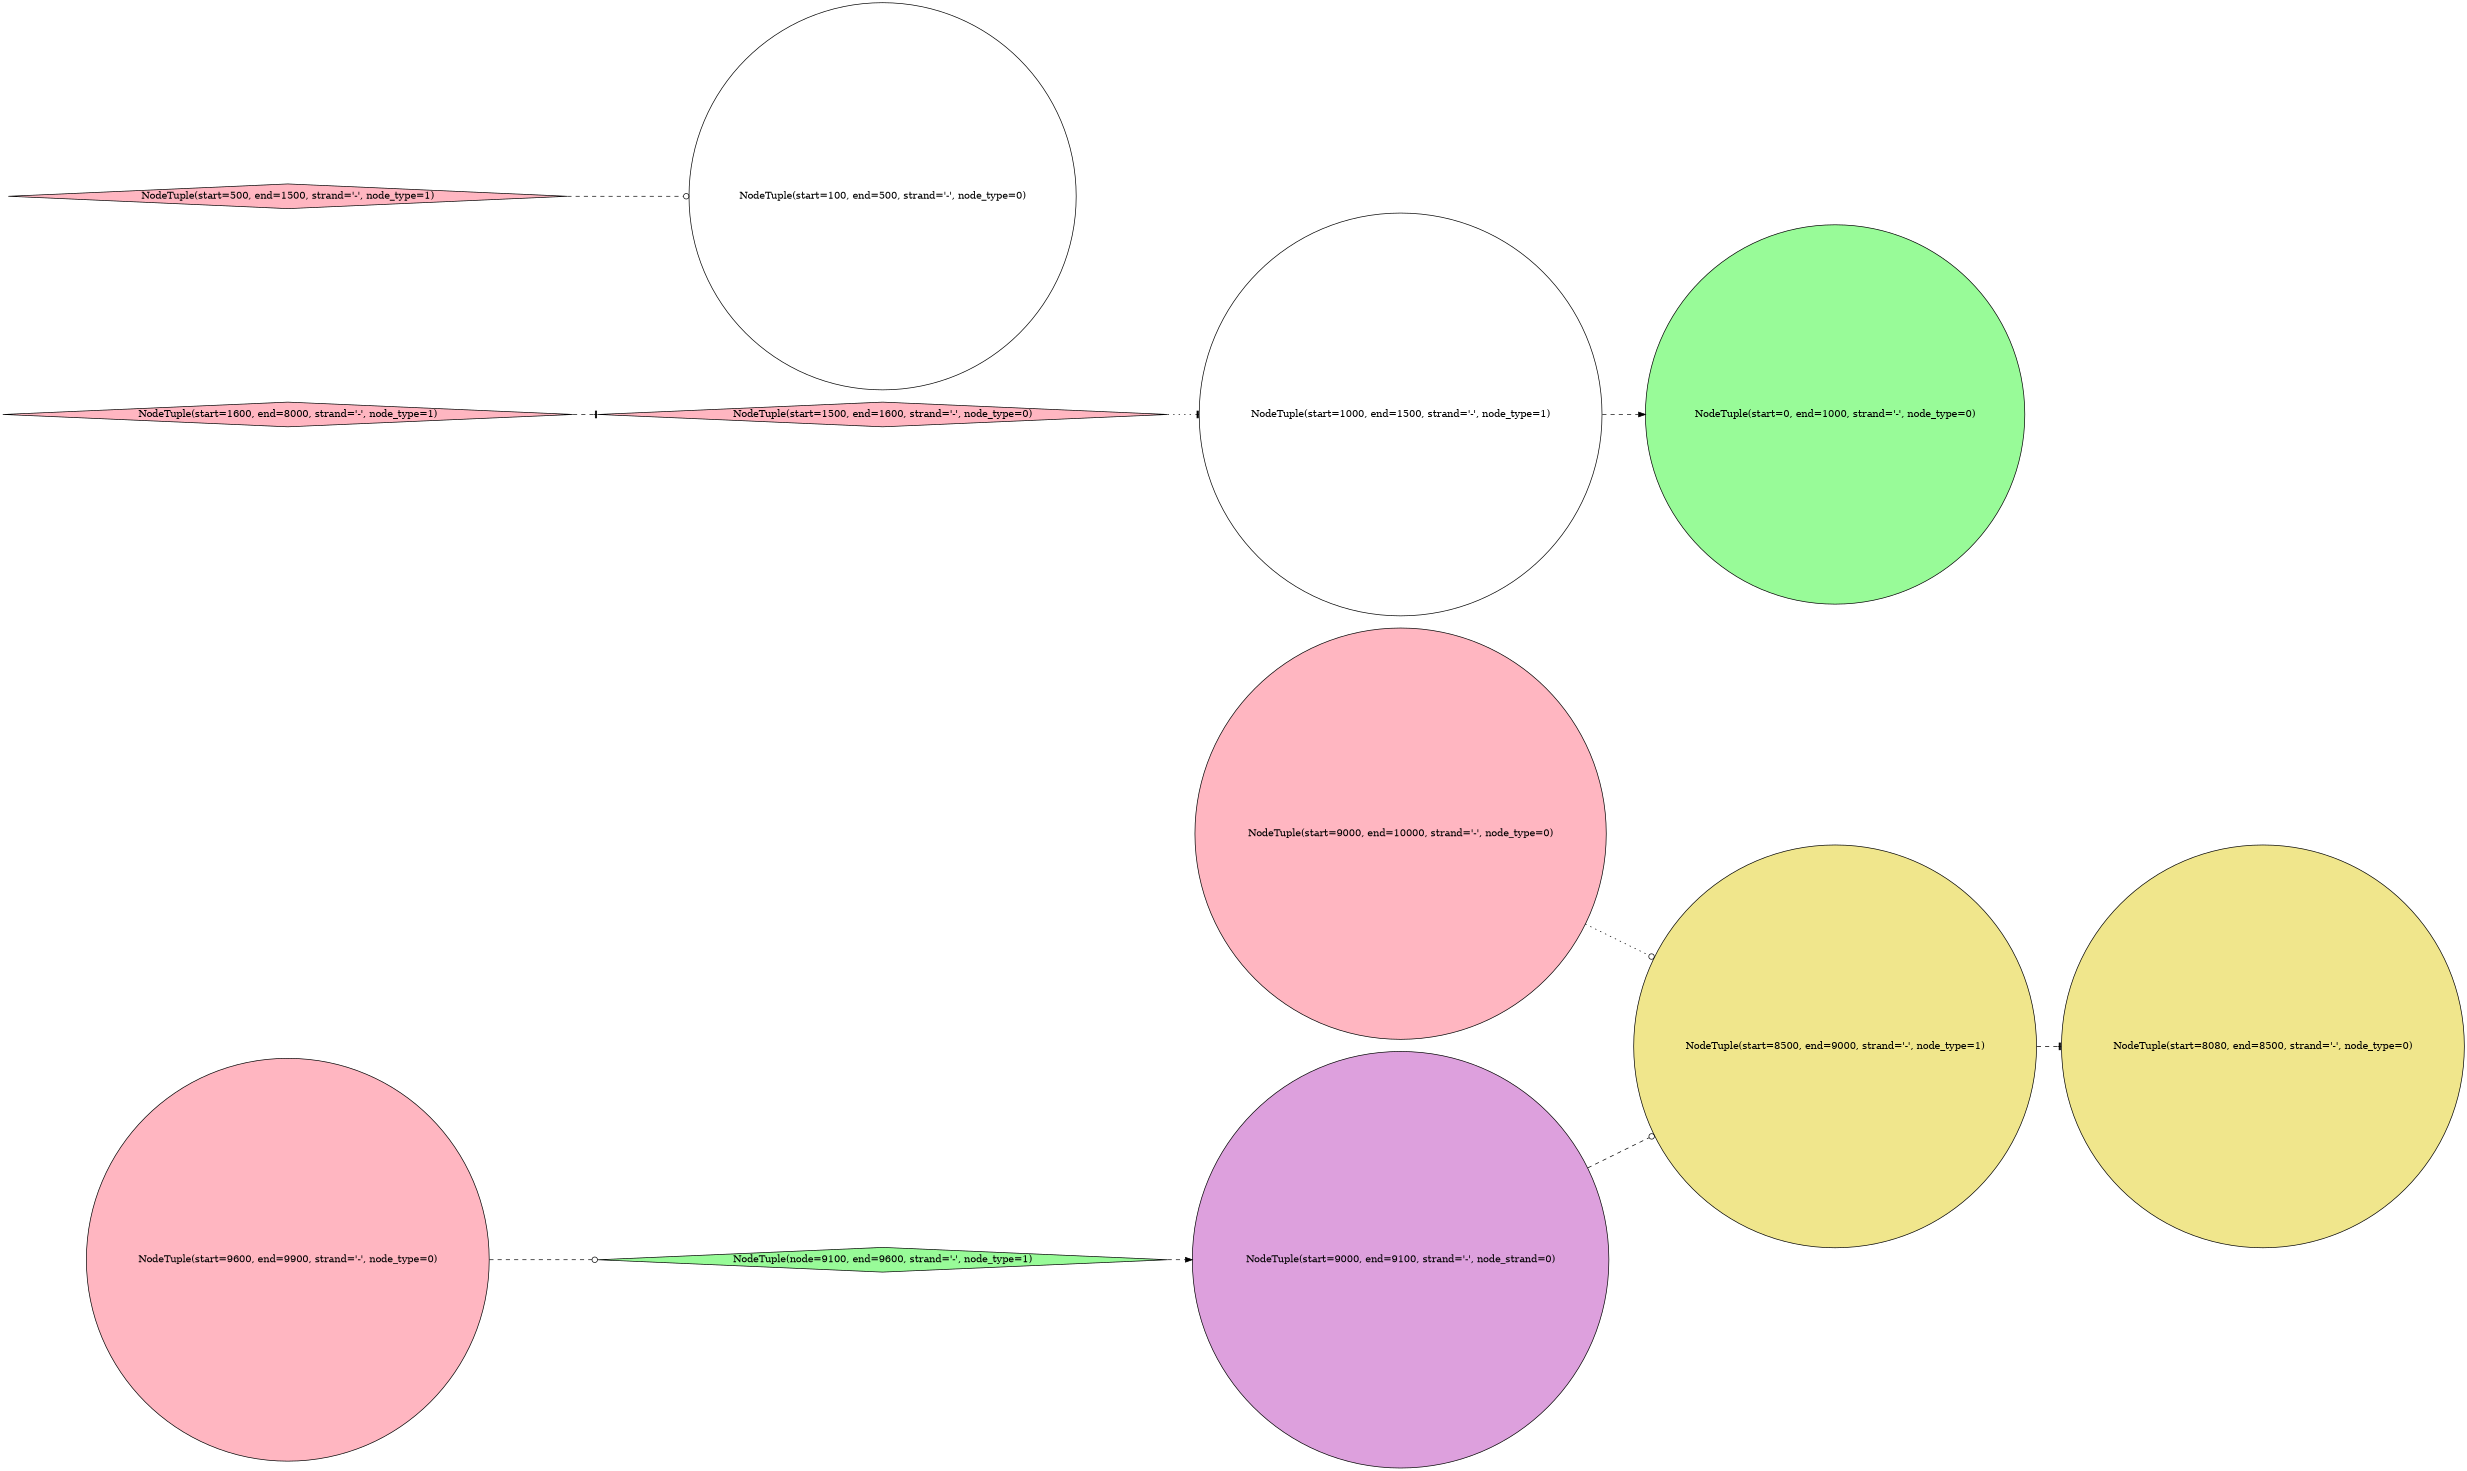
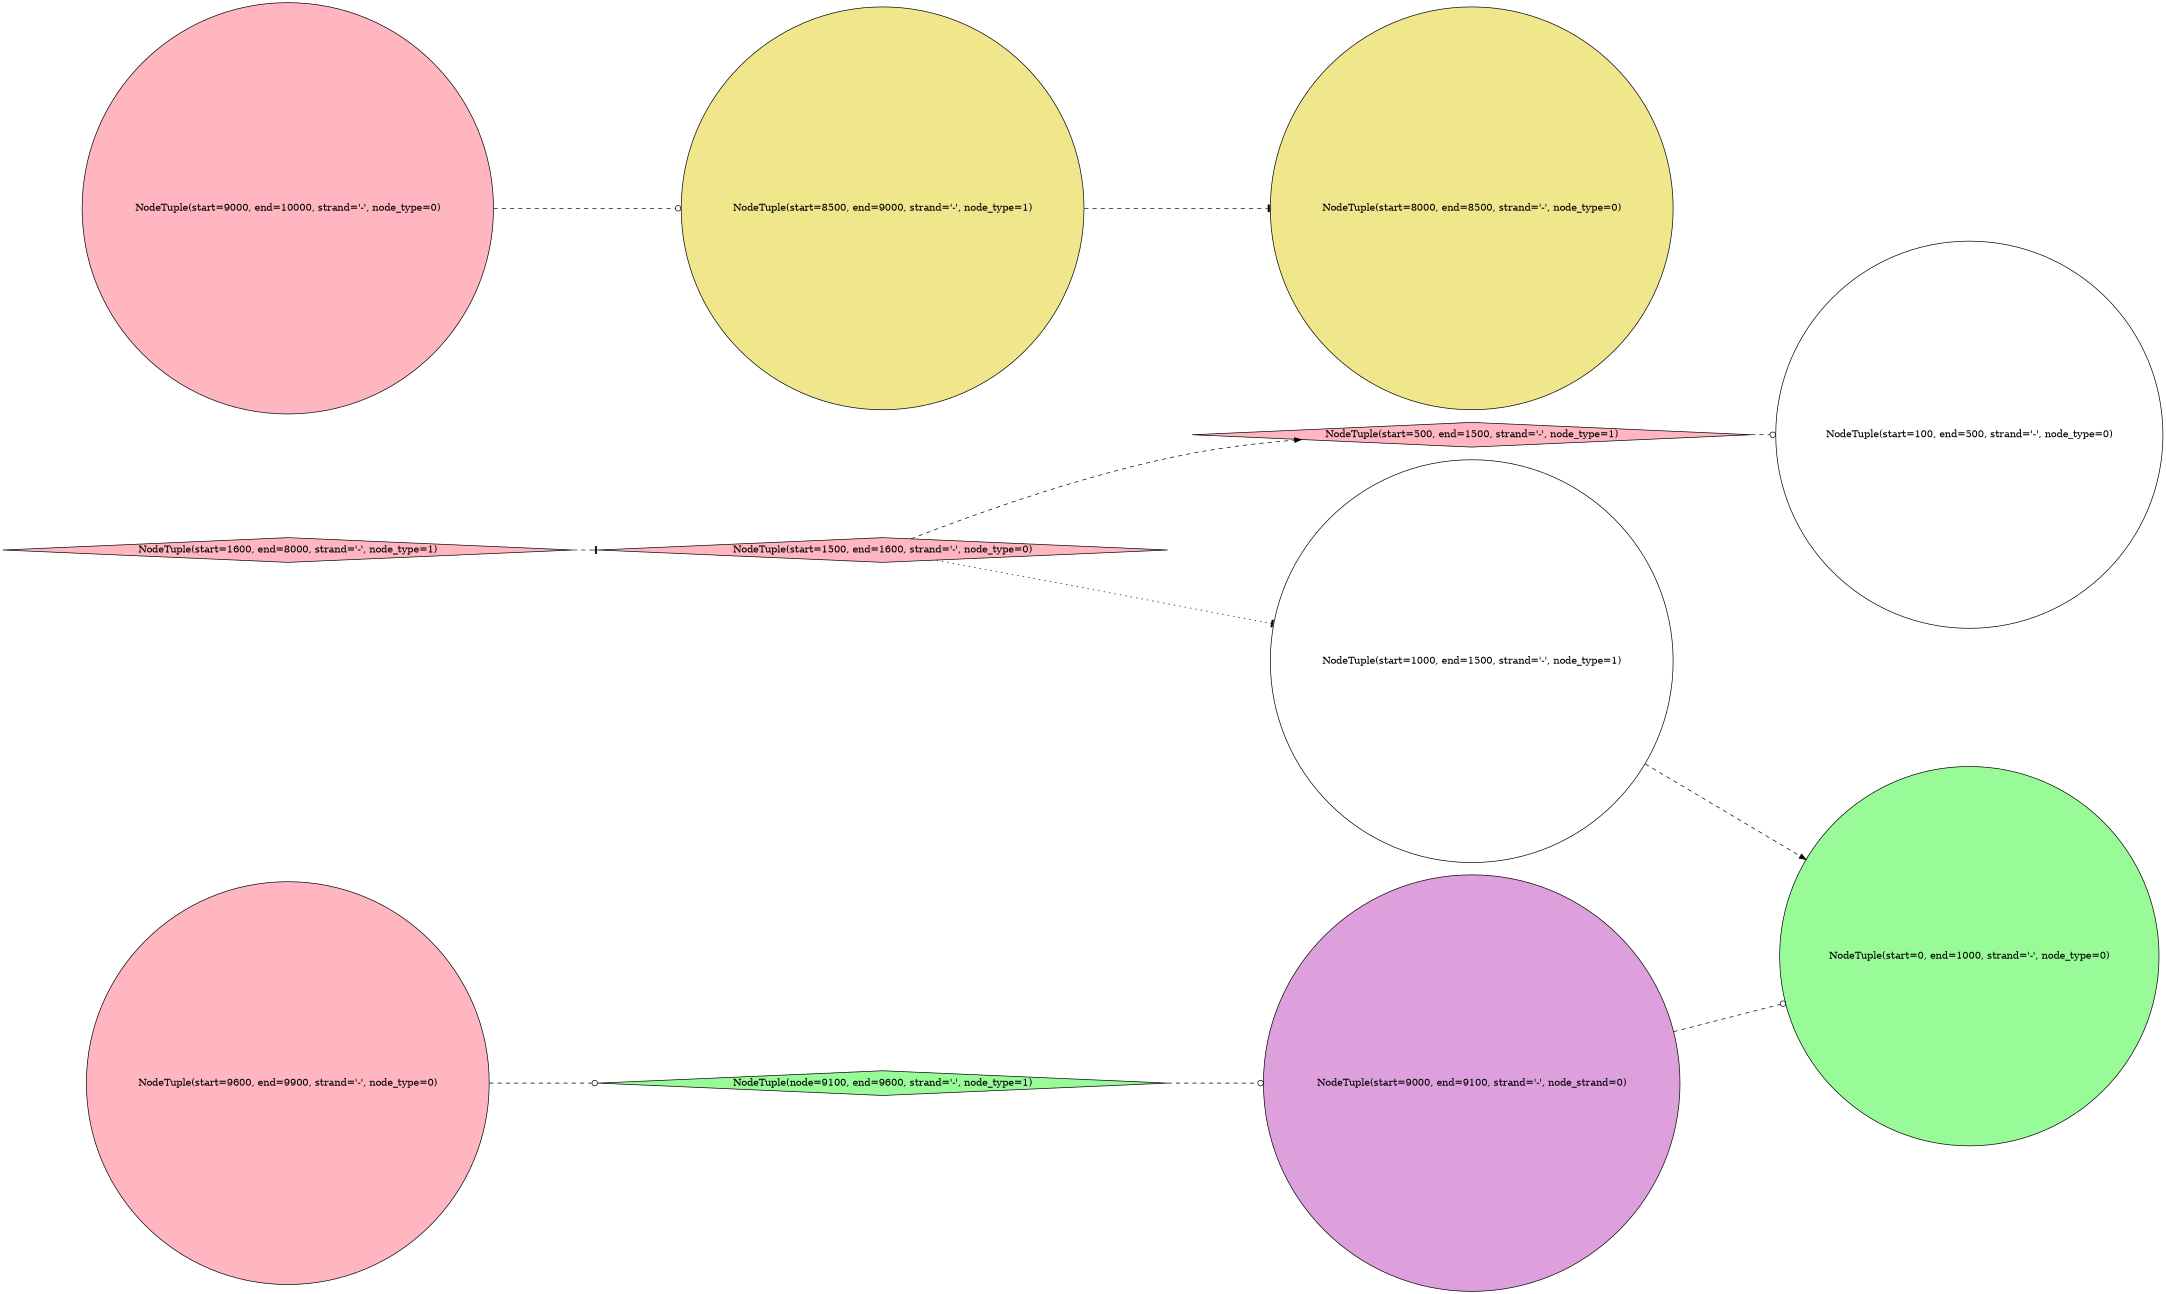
edge "NodeTuple(start=1500, end=1600, strand='-', node_type=0)" -> "NodeTuple(start=500, end=1500, strand='-', node_type=1)": added
edge "NodeTuple(start=9000, end=10000, strand='-', node_type=0)" -> "NodeTuple(start=8500, end=9000, strand='-', node_type=1)": style dotted -> dashed
node "NodeTuple(start=8080, end=8500, strand='-', node_type=0)": label "NodeTuple(start=8080, end=8500, strand='-', node_type=0)" -> "NodeTuple(start=8000, end=8500, strand='-', node_type=0)"
edge "NodeTuple(start=9000, end=9100, strand='-', node_strand=0)" -> "NodeTuple(start=8500, end=9000, strand='-', node_type=1)": now "NodeTuple(start=9000, end=9100, strand='-', node_strand=0)" -> "NodeTuple(start=0, end=1000, strand='-', node_type=0)"
edge "NodeTuple(node=9100, end=9600, strand='-', node_type=1)" -> "NodeTuple(start=9000, end=9100, strand='-', node_strand=0)": arrowhead normal -> odot
